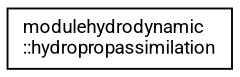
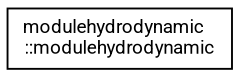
node "modulehydrodynamic ::hydropropassimilation": label "modulehydrodynamic ::hydropropassimilation" -> "modulehydrodynamic ::modulehydrodynamic"
